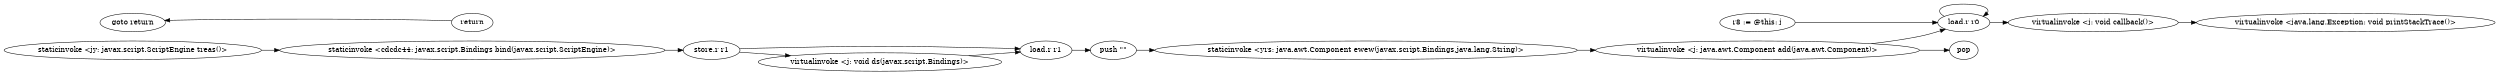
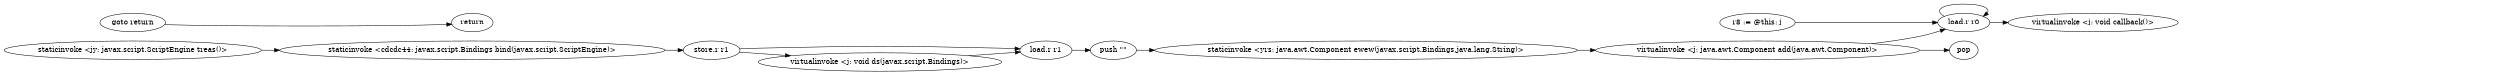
edge "return" -> "goto return": reversed
node "virtualinvoke <java.lang.Exception: void printStackTrace()>": removed
